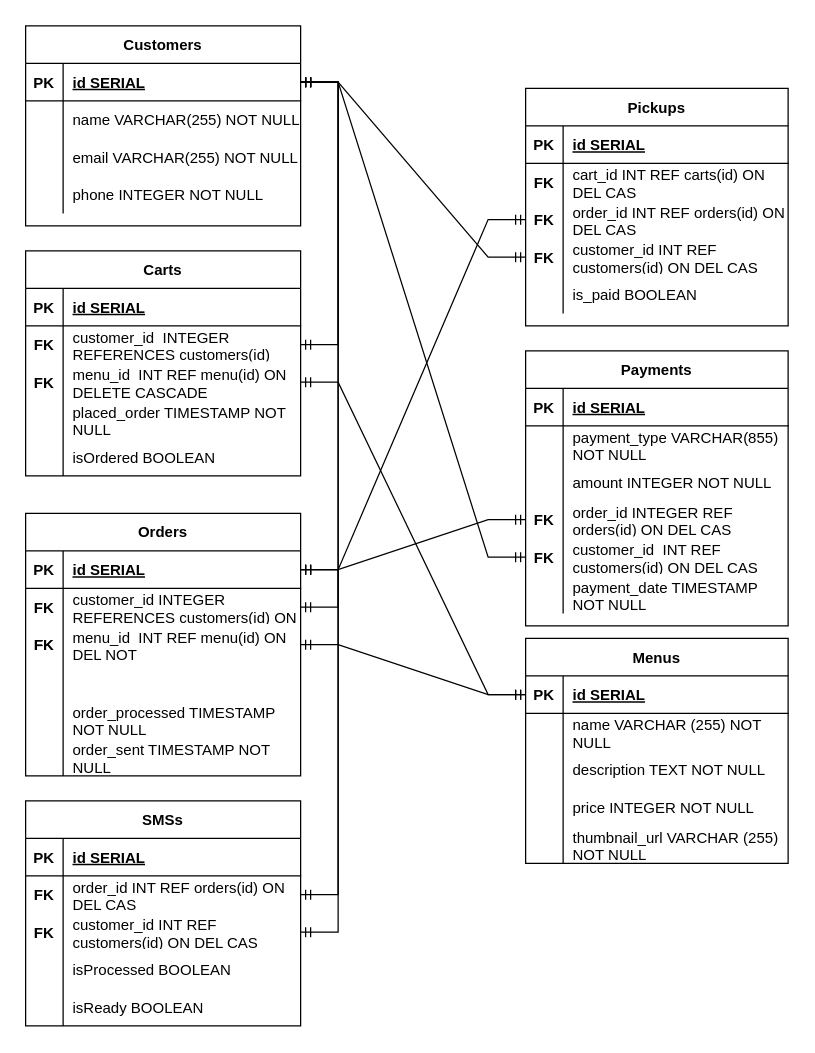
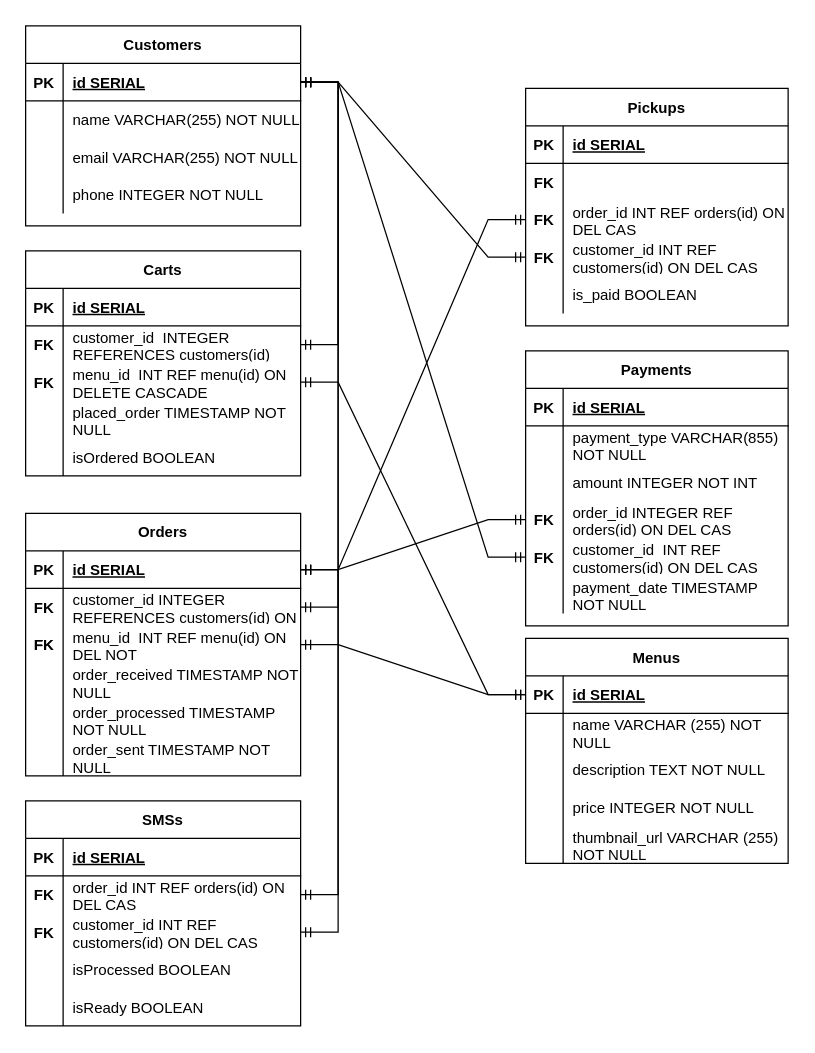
node "cart_id INT REF carts(id) ON DEL CAS": removed
node "amount INTEGER NOT NULL": label "amount INTEGER NOT NULL" -> "amount INTEGER NOT INT"
node "order_received TIMESTAMP NOT NULL": added
